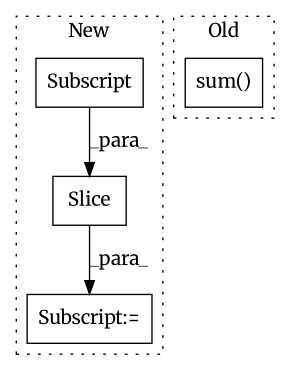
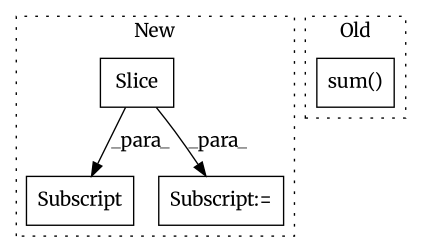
edge "Subscript" -> "Slice": reversed
